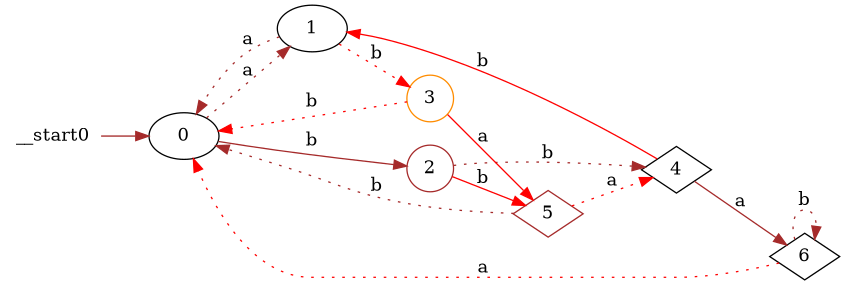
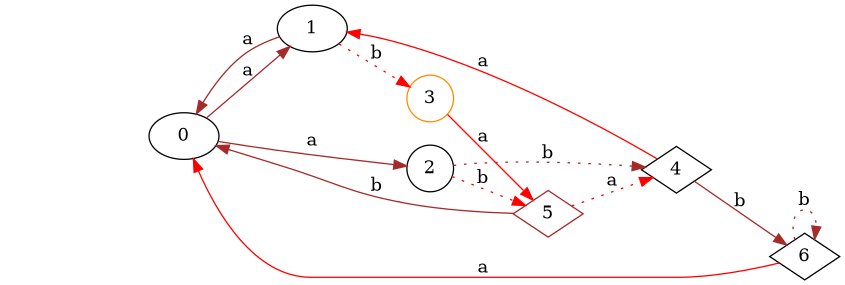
edge "1" -> "0": style dotted -> solid
edge "4" -> "1": label "b" -> "a"
edge "0" -> "1": style dotted -> solid
edge "3" -> "0": removed, label "b"
node "__start0": removed
edge "0" -> "2": label "b" -> "a"
node "2": color brown -> black
edge "2" -> "5": style solid -> dotted
edge "5" -> "0": style dotted -> solid
edge "4" -> "6": label "a" -> "b"
edge "6" -> "0": style dotted -> solid
